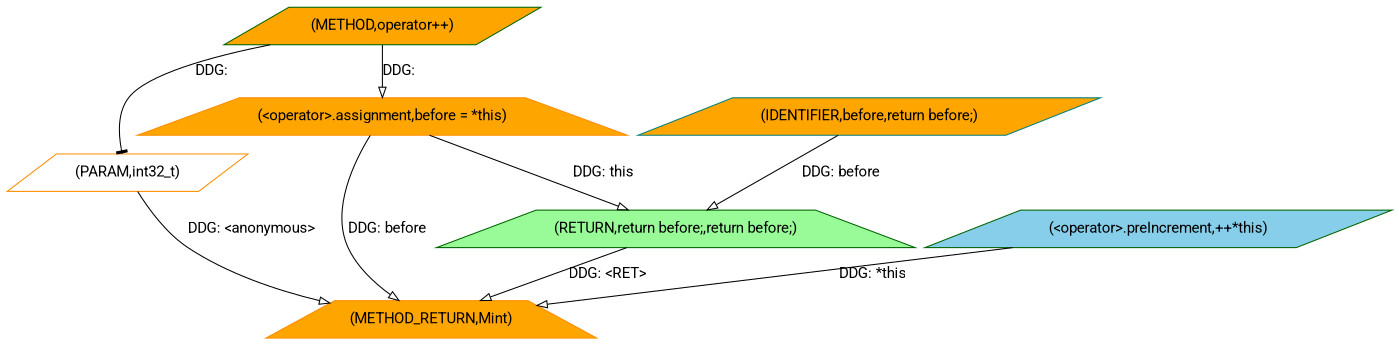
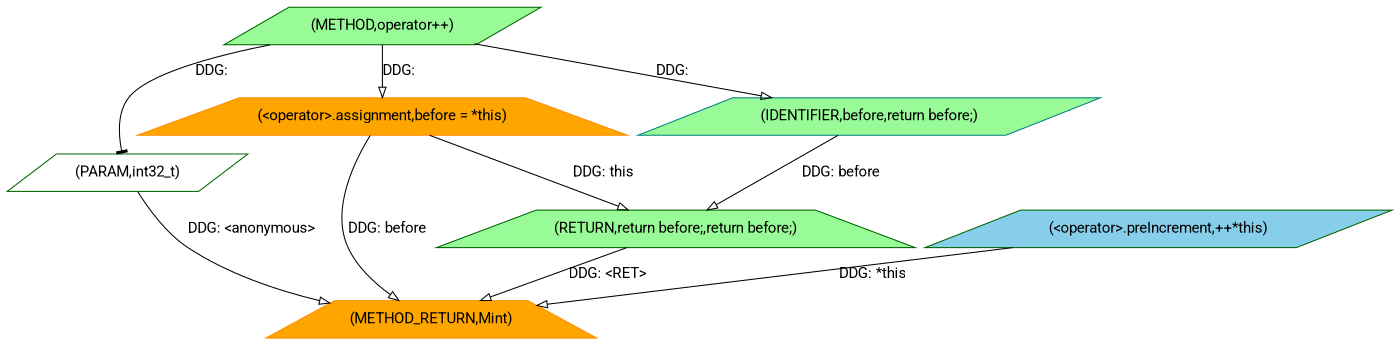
node "(METHOD,operator++)": fillcolor orange -> palegreen
edge "(METHOD,operator++)" -> "(IDENTIFIER,before,return before;)": added, label "DDG:"
node "(IDENTIFIER,before,return before;)": fillcolor orange -> palegreen
node "(PARAM,int32_t)": color darkorange -> darkgreen
